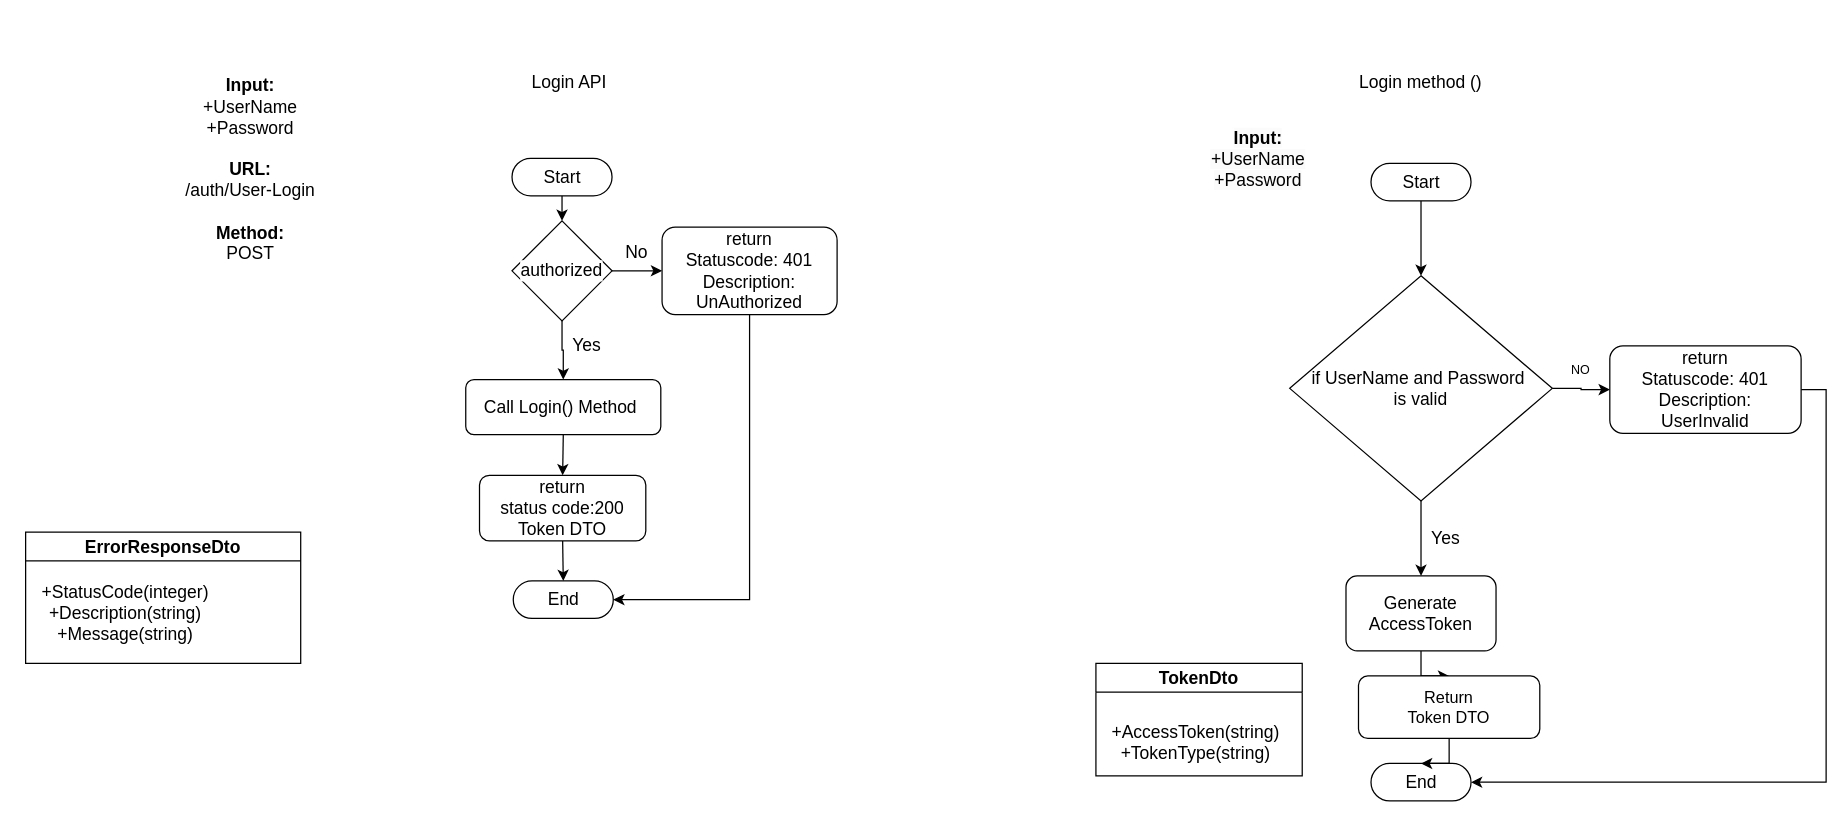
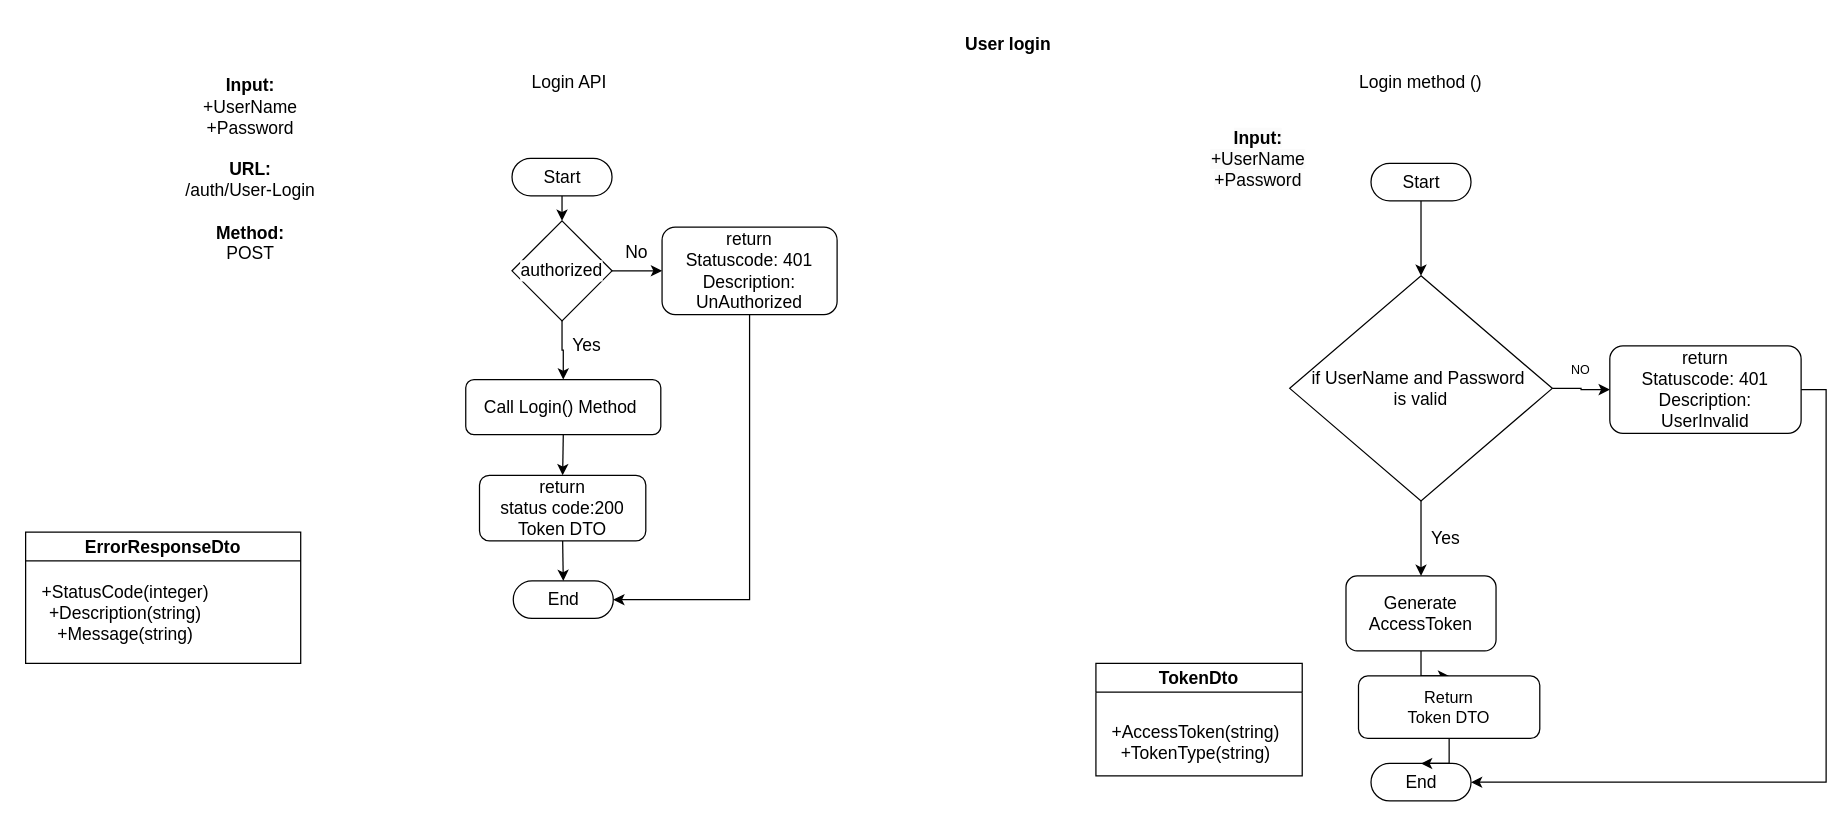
node "User login": added
